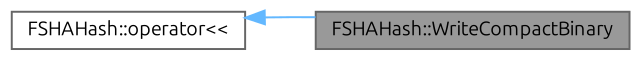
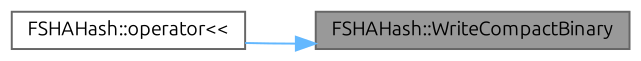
edge "FSHAHash::WriteCompactBinary" -> "FSHAHash::operator<<": reversed
